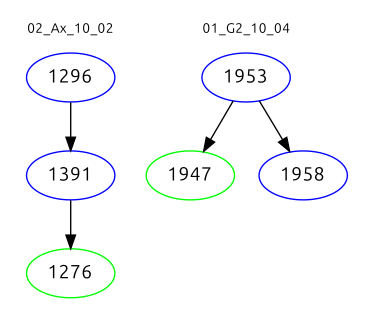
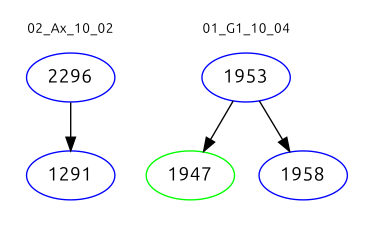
cluster "01_G2_10_04": label "01_G2_10_04" -> "01_G1_10_04"
node "1296": label "1296" -> "2296"
node "1391": label "1391" -> "1291"
node "1276": removed
